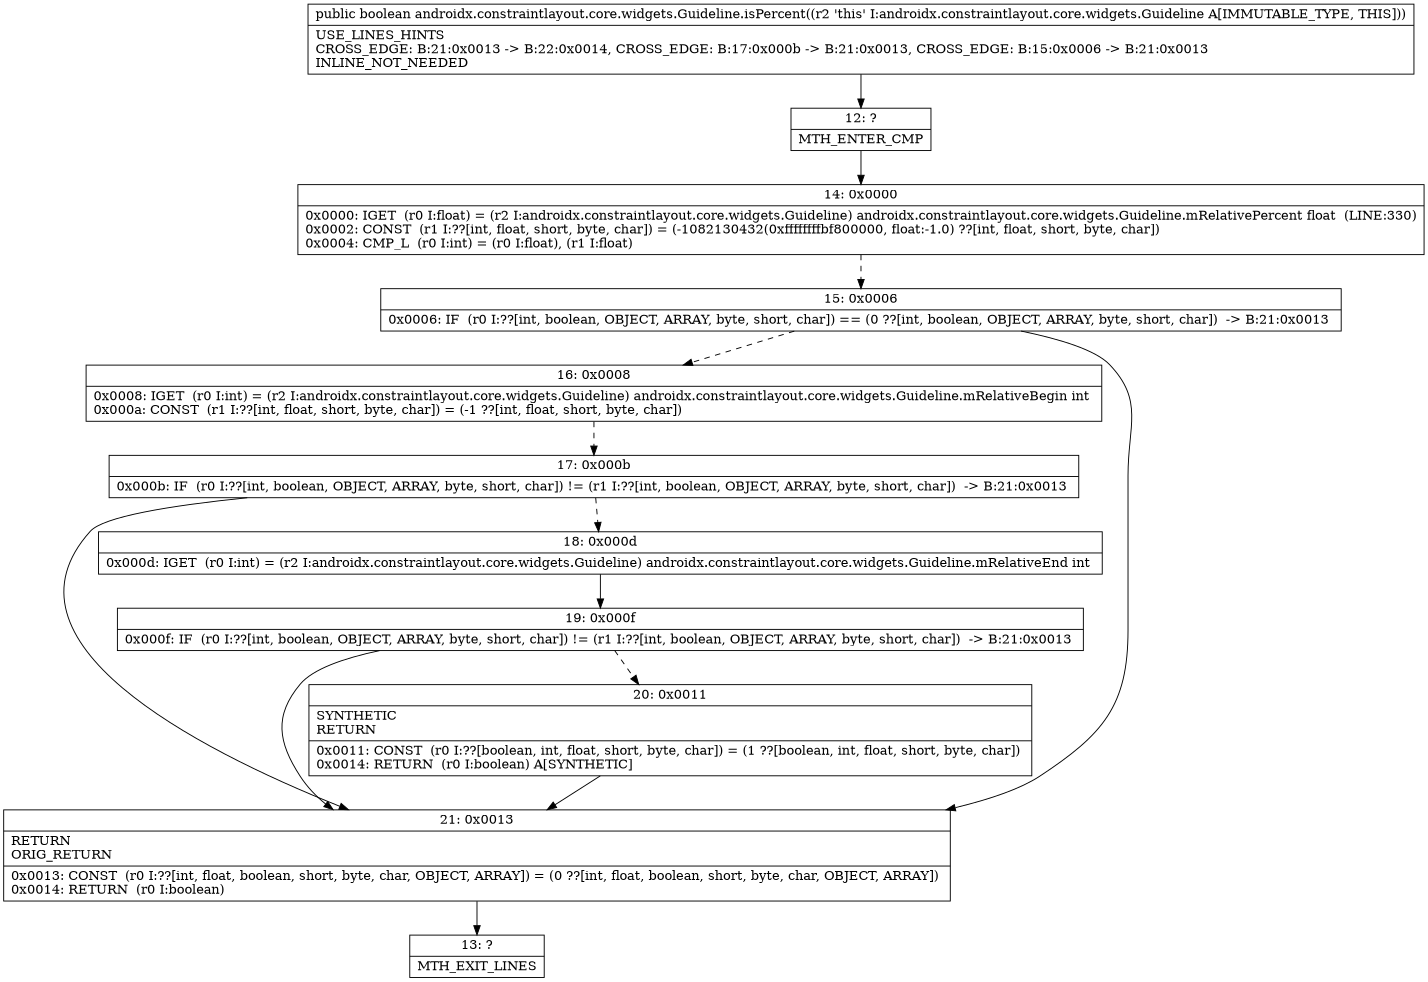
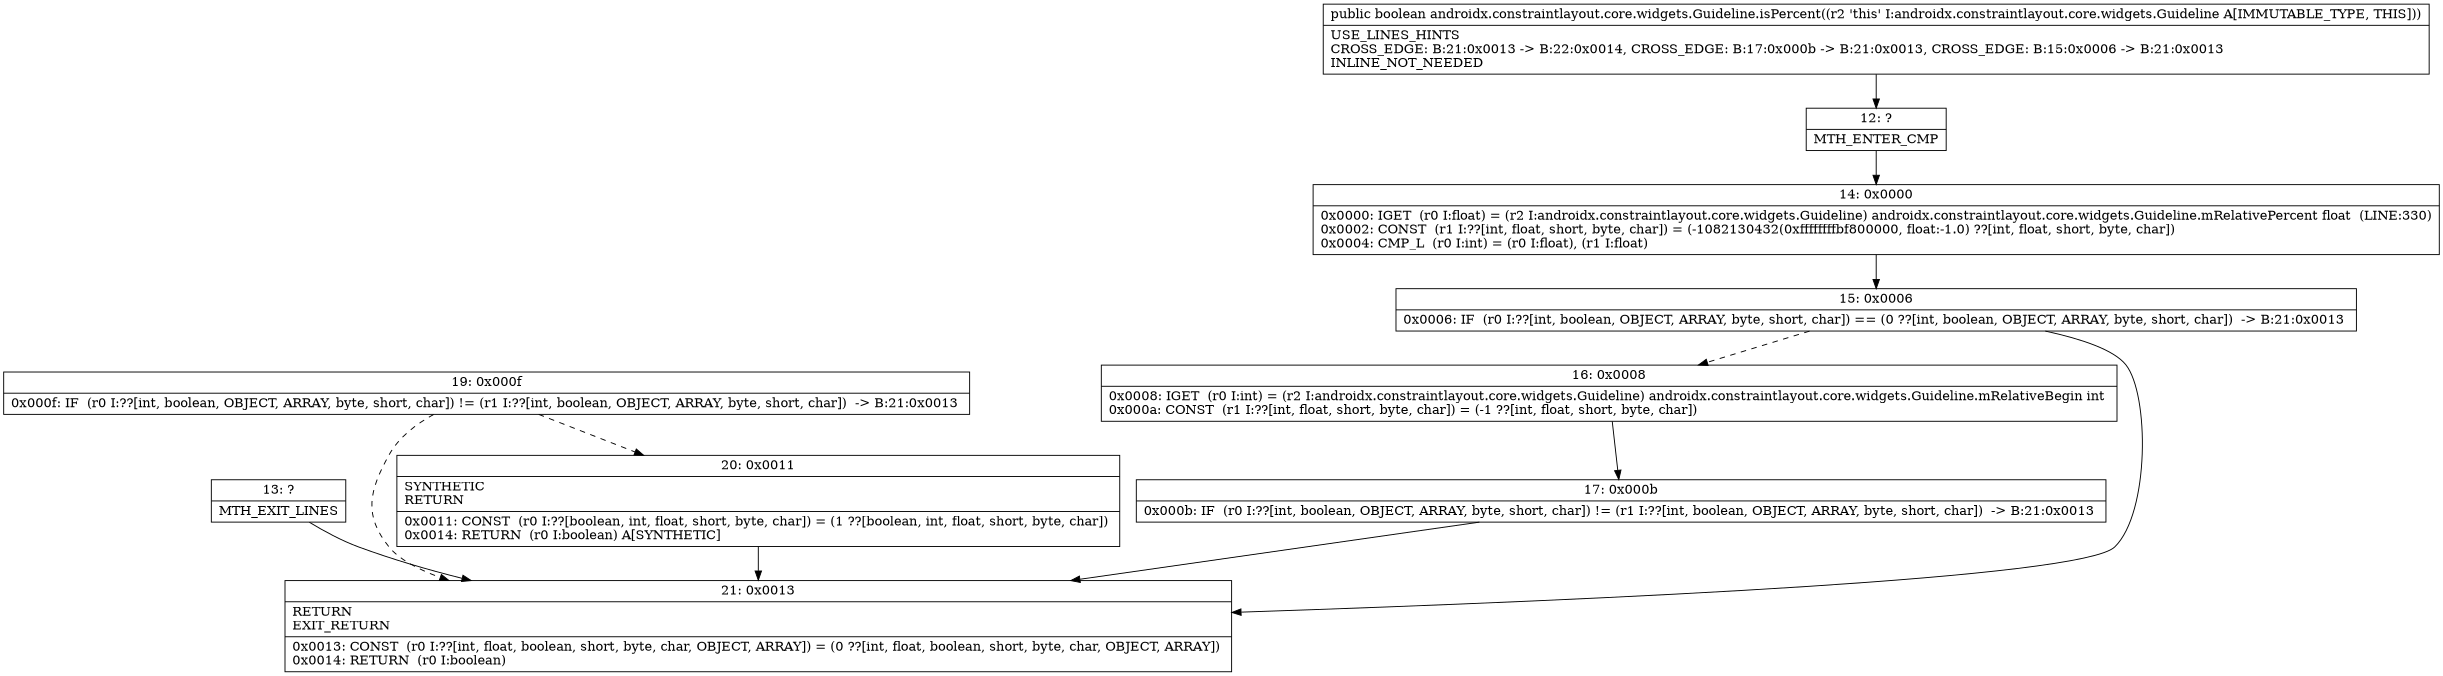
edge "14: 0x0000" -> "15: 0x0006": style dashed -> solid
edge "16: 0x0008" -> "17: 0x000b": style dashed -> solid
node "18: 0x000d": removed
edge "19: 0x000f" -> "21: 0x0013": style solid -> dashed
node "21: 0x0013": text "ORIG_RETURN" -> "EXIT_RETURN"
edge "21: 0x0013" -> "13: ?": reversed
